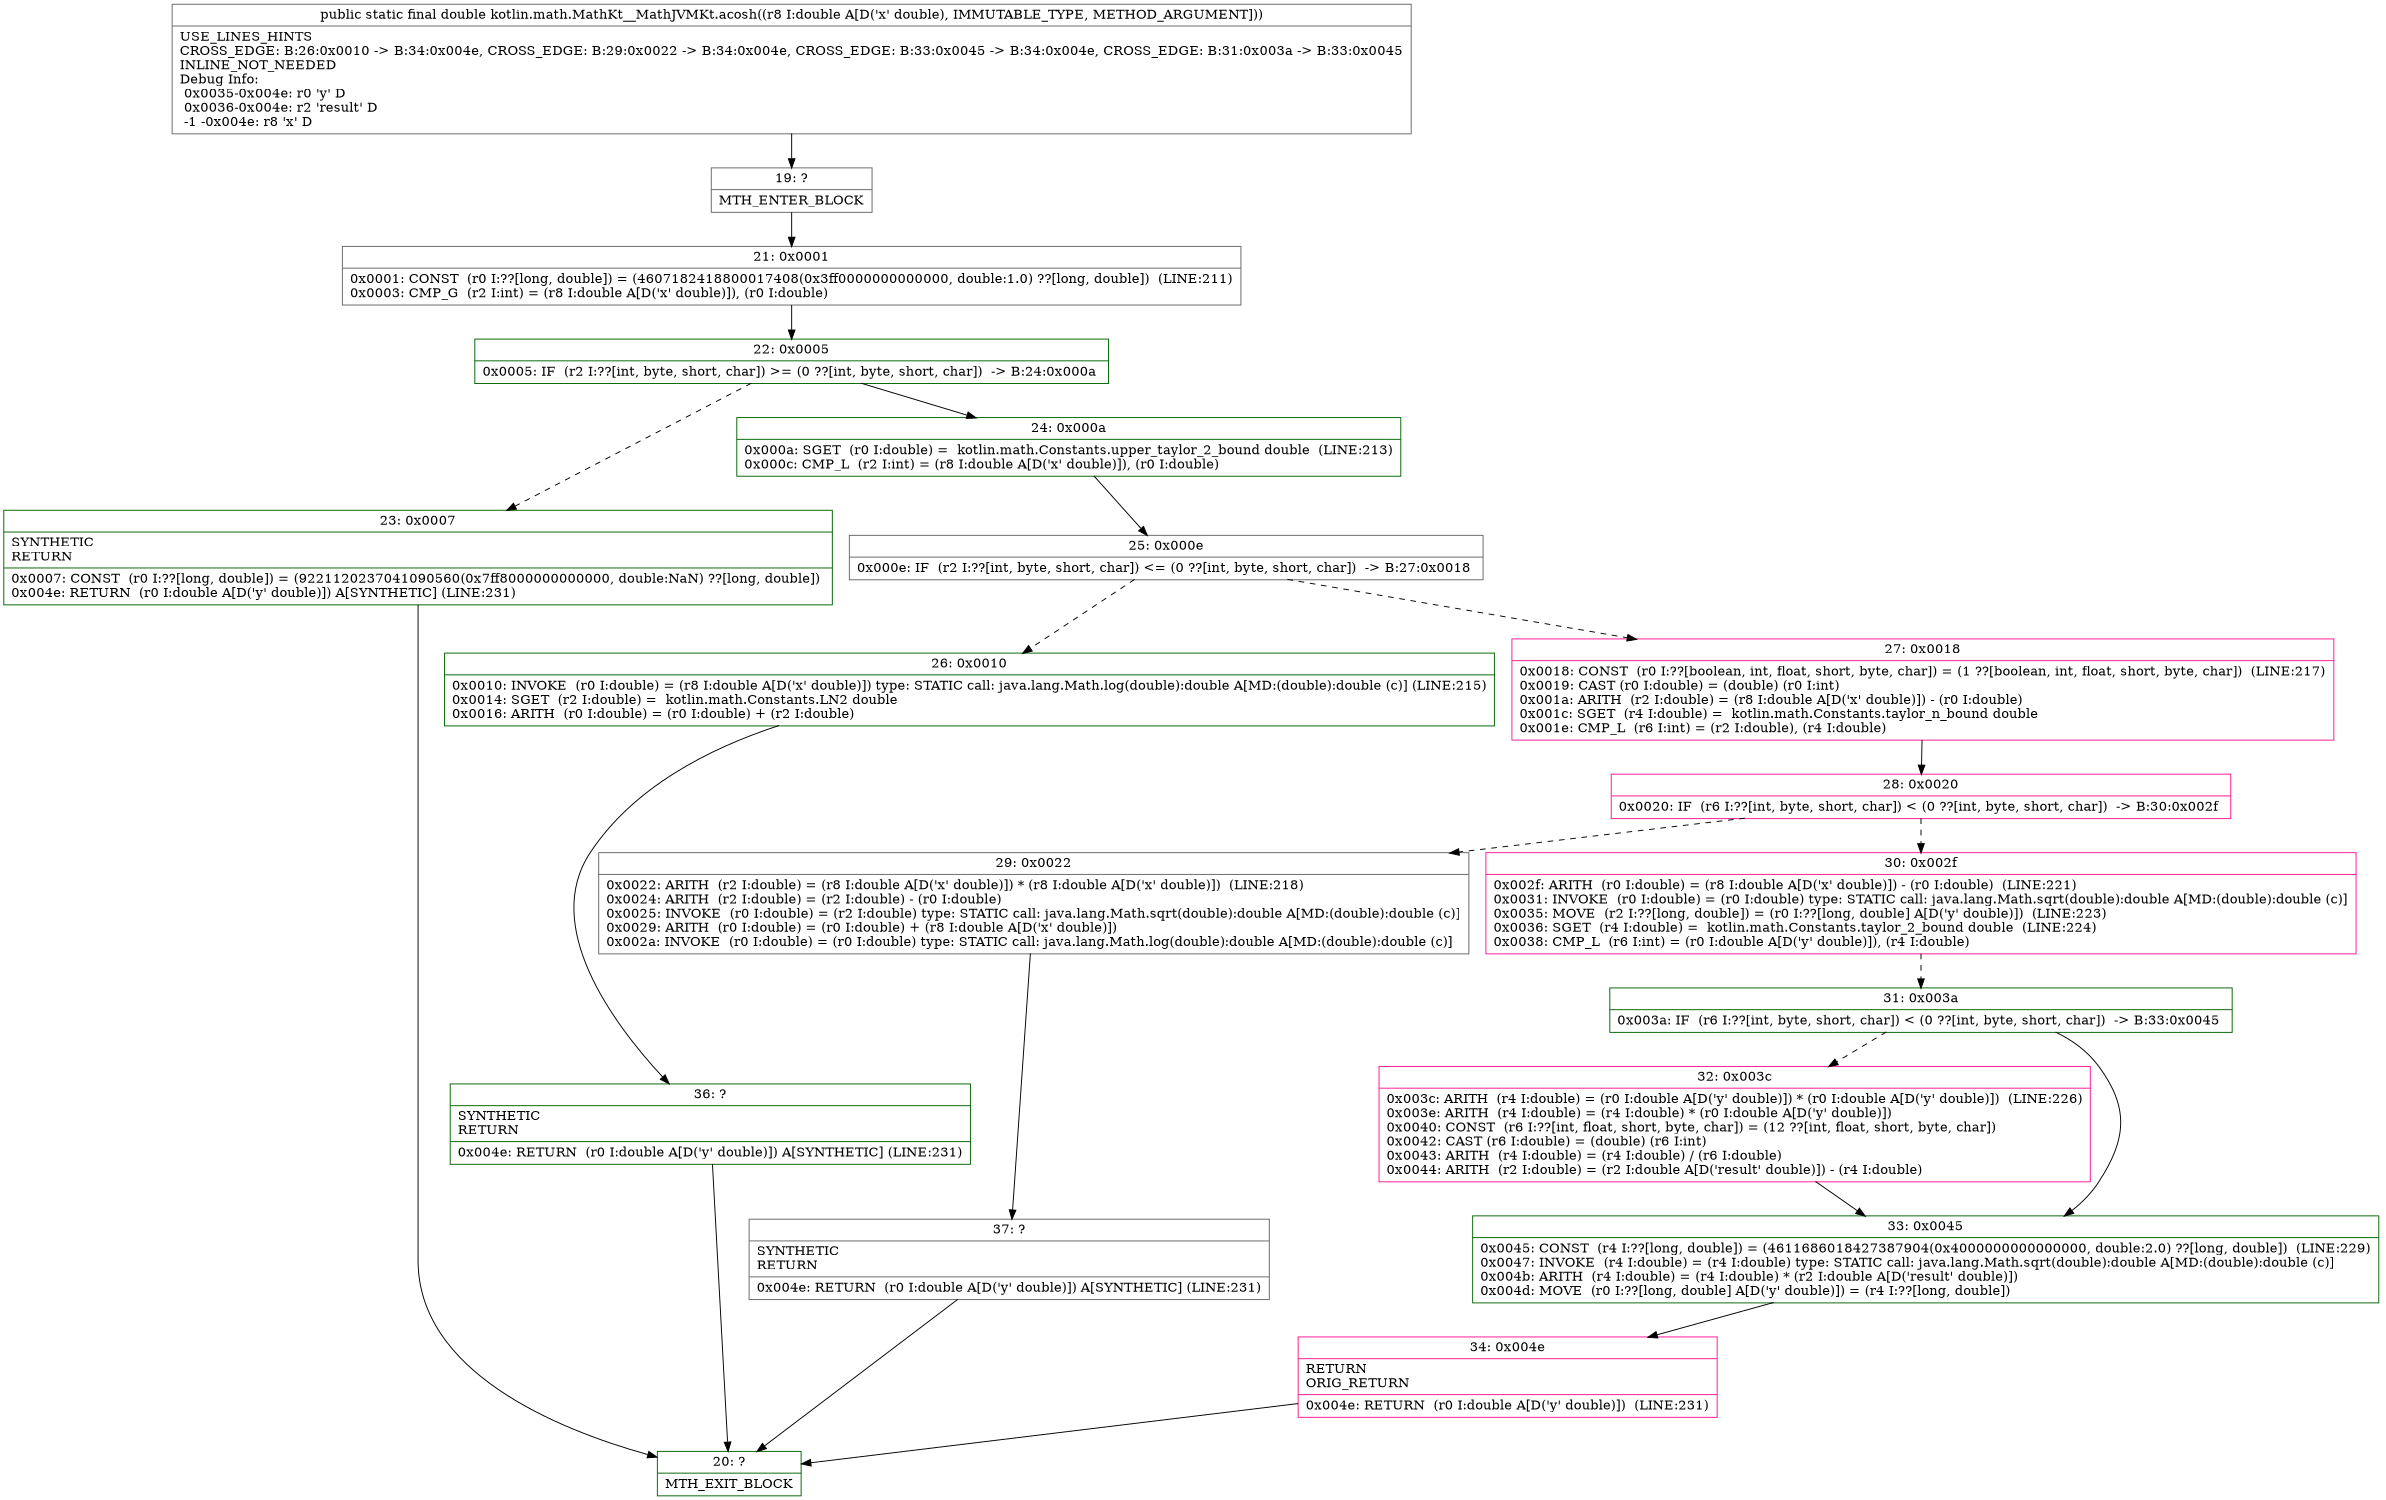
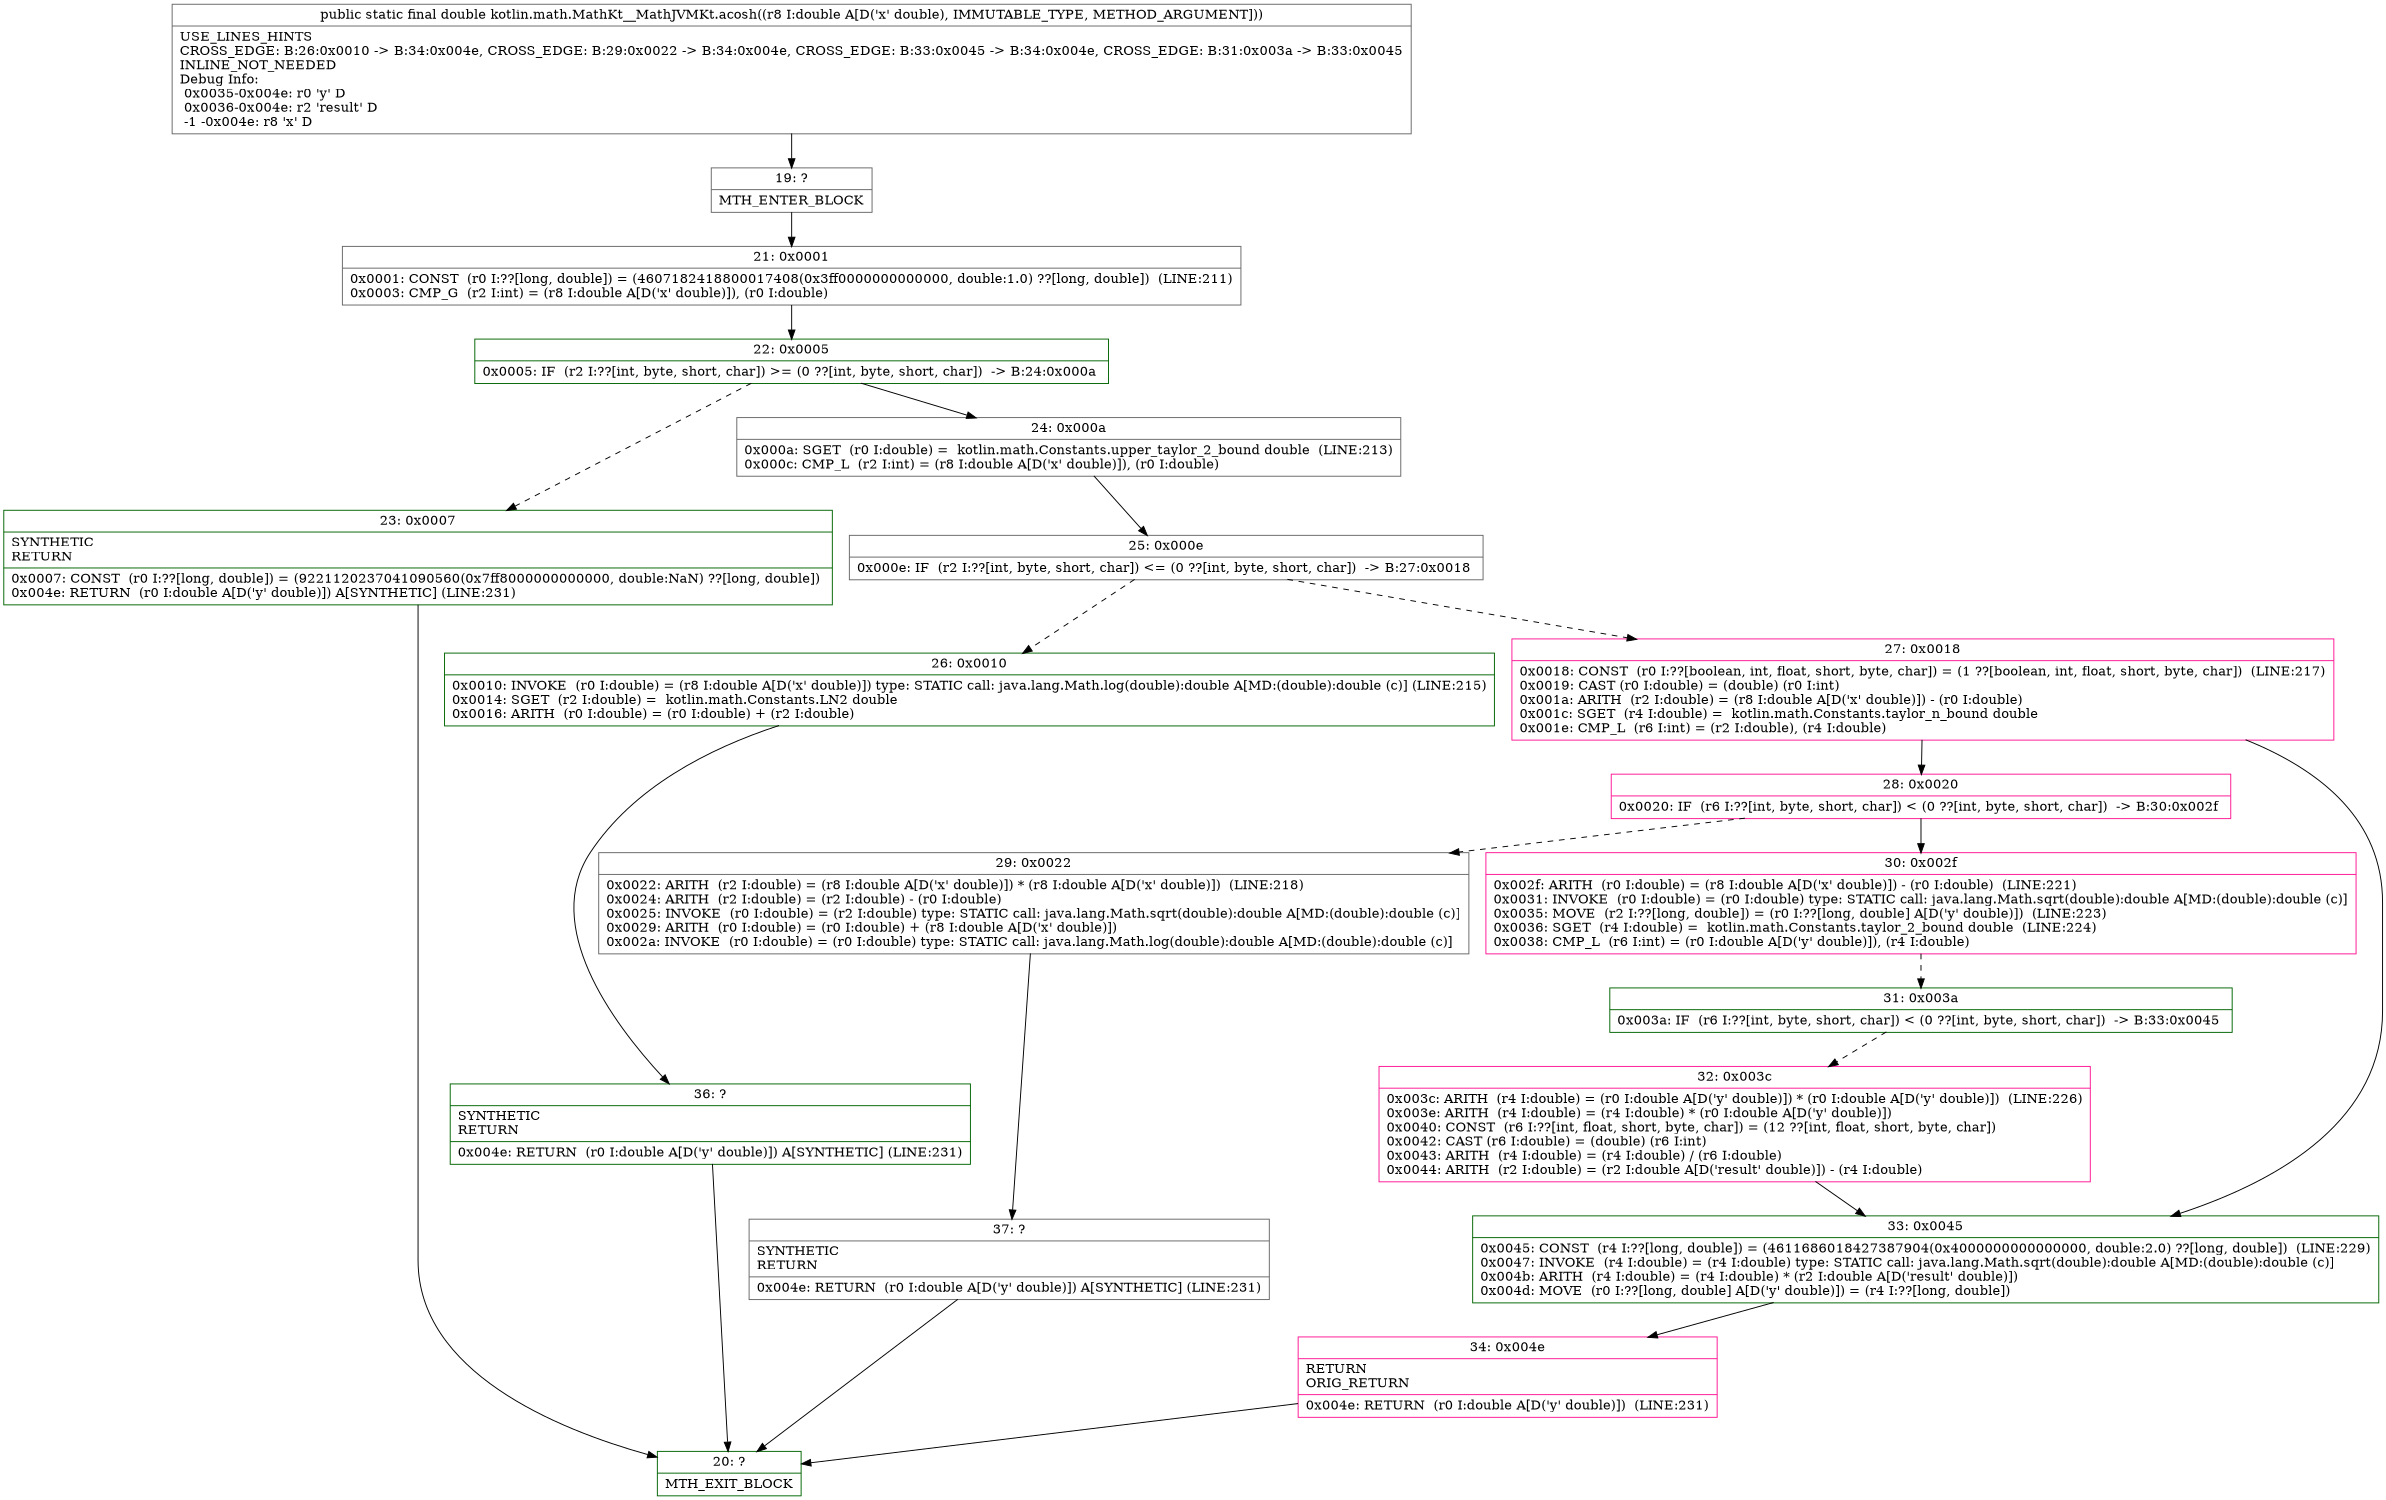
node "24: 0x000a": color darkgreen -> gray40
edge "28: 0x0020" -> "30: 0x002f": style dashed -> solid
edge "31: 0x003a" -> "33: 0x0045": now "27: 0x0018" -> "33: 0x0045"
